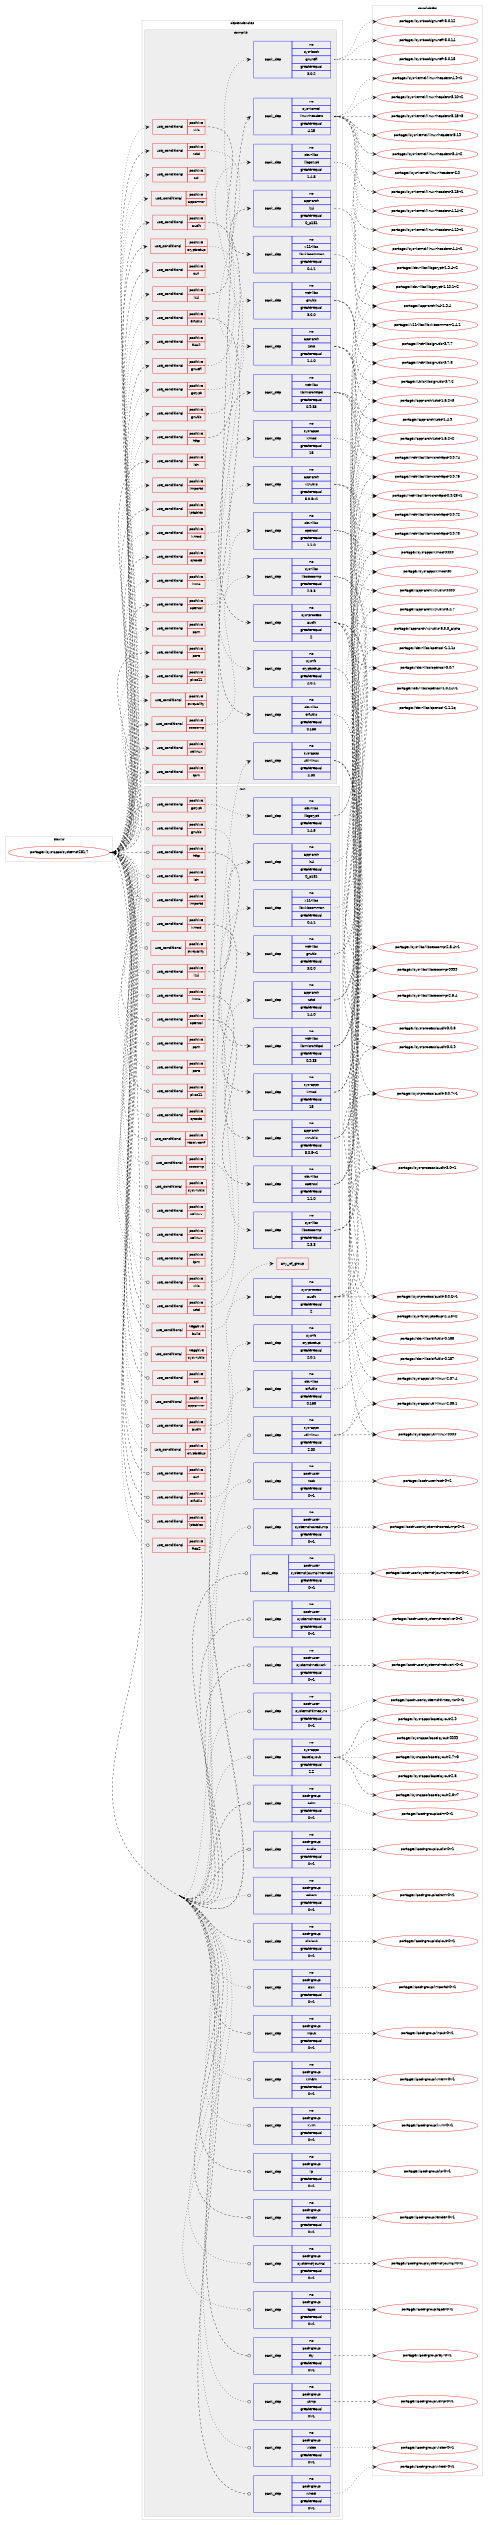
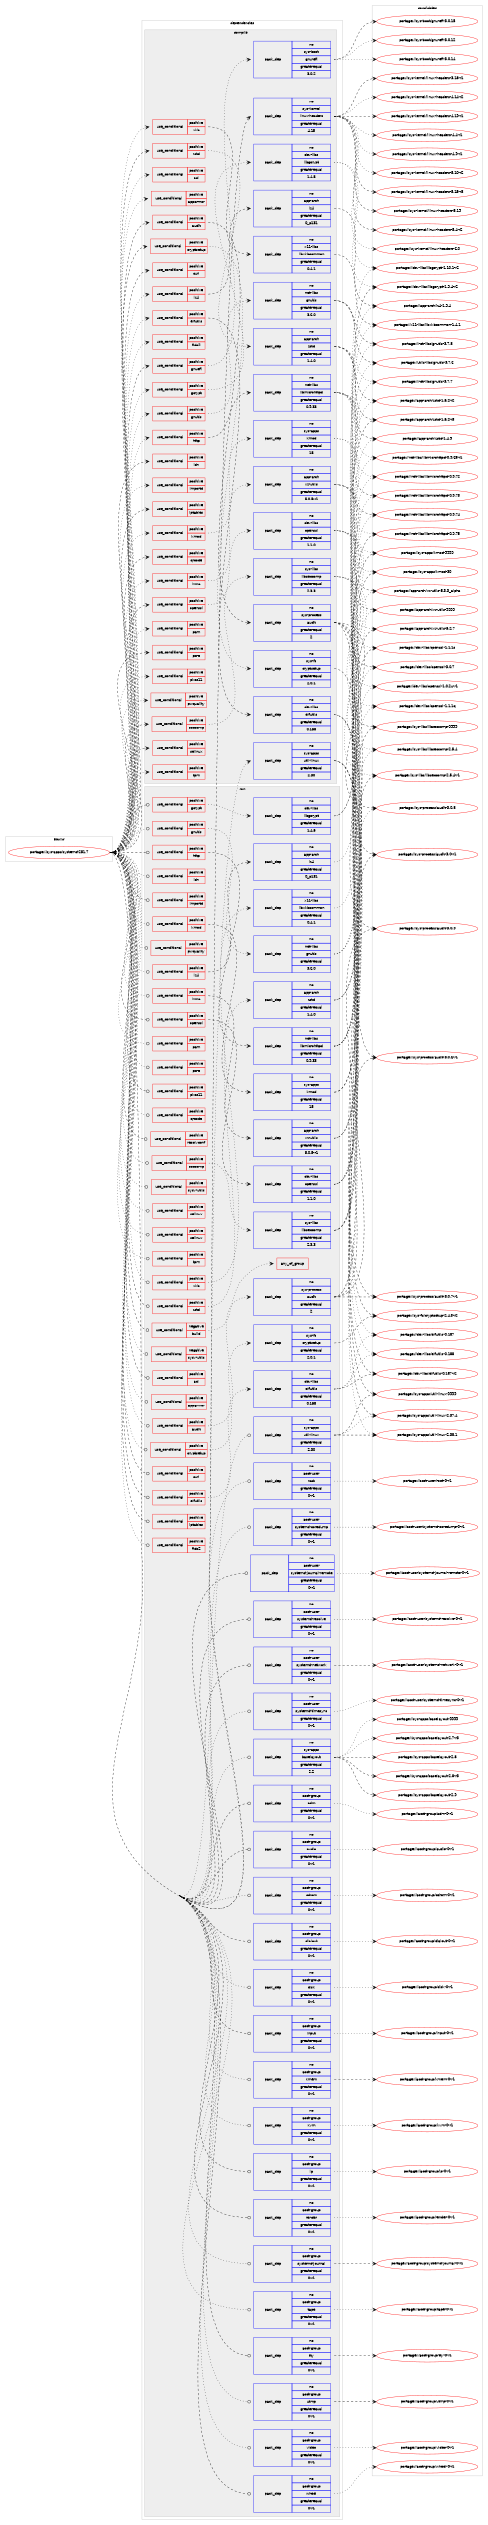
node "portage://dev-libs/elfutils-0.187-r2": added
node "portage://sys-apps/baselayout-2.8-r7": label "portage://sys-apps/baselayout-2.8-r7" -> "portage://sys-apps/baselayout-2.8-r3"
node "portage://acct-group/importd-0-r1": label "portage://acct-group/importd-0-r1" -> "portage://acct-group/disk-0-r1"
